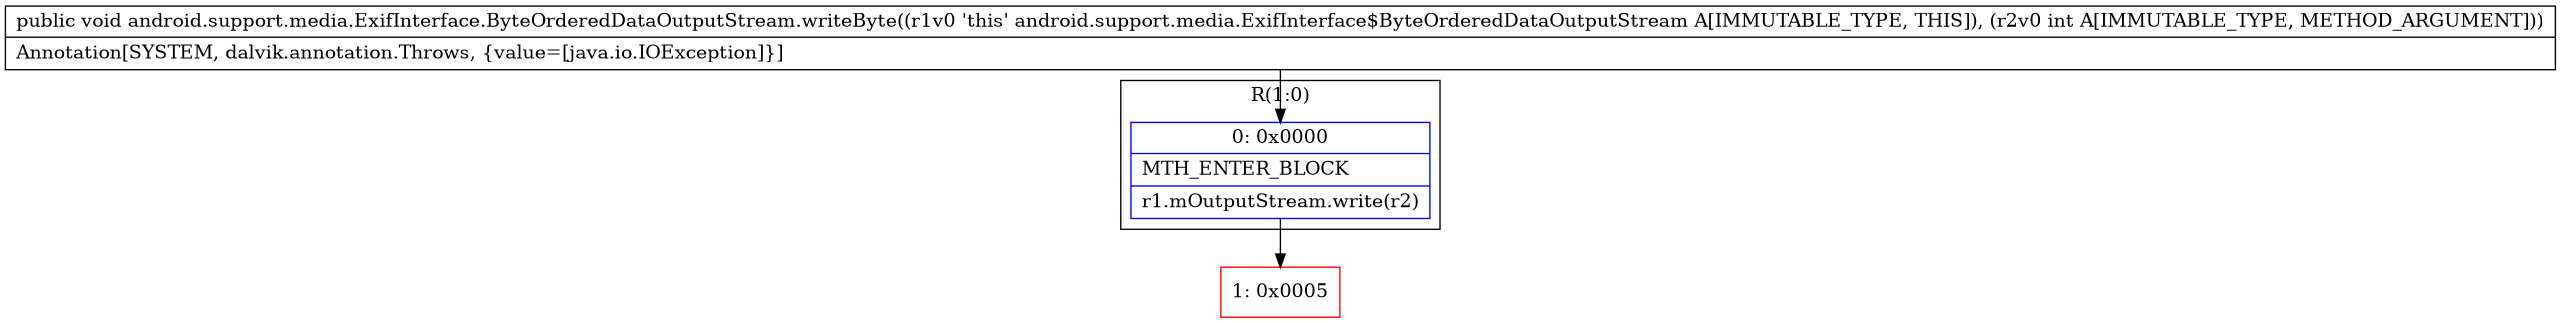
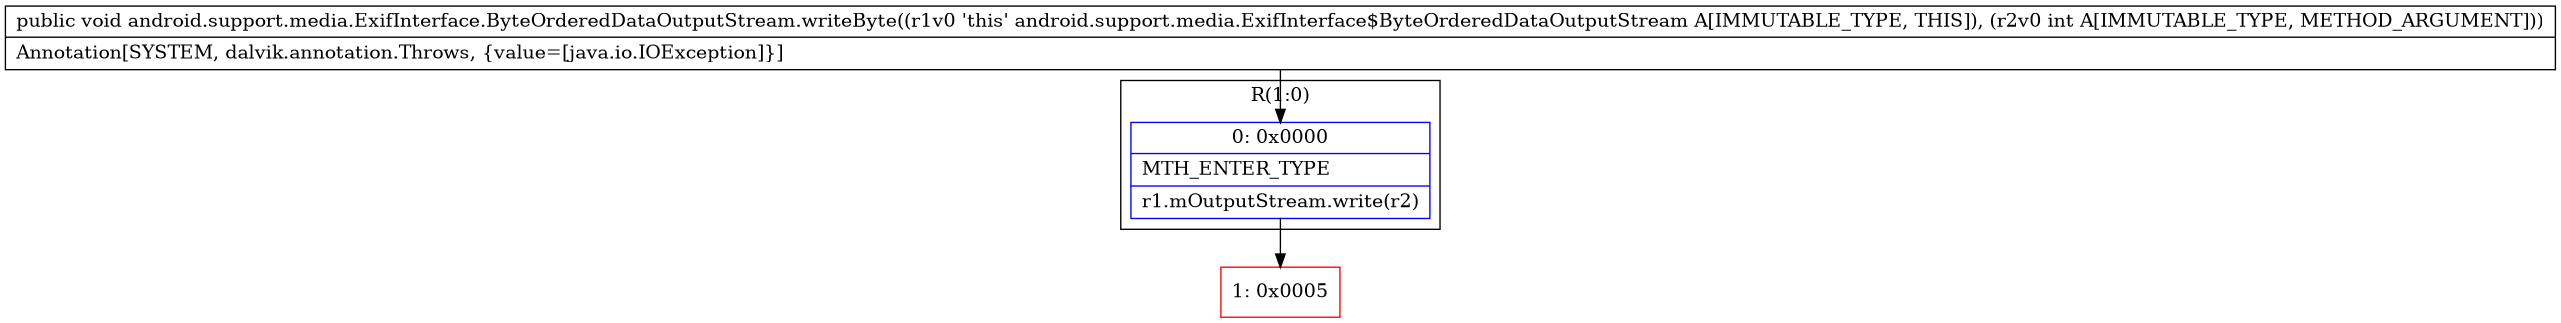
node "0: 0x0000": text "MTH_ENTER_BLOCK" -> "MTH_ENTER_TYPE"
